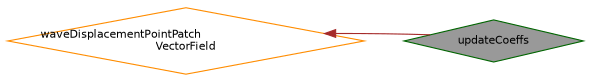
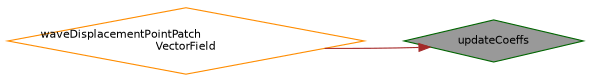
edge "updateCoeffs" -> "waveDisplacementPointPatch VectorField": reversed
